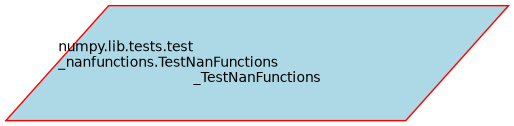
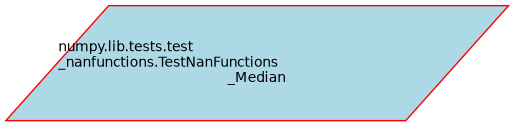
node "numpy.lib.tests.test _nanfunctions.TestNanFunctions _TestNanFunctions": label "numpy.lib.tests.test _nanfunctions.TestNanFunctions _TestNanFunctions" -> "numpy.lib.tests.test _nanfunctions.TestNanFunctions _Median"
